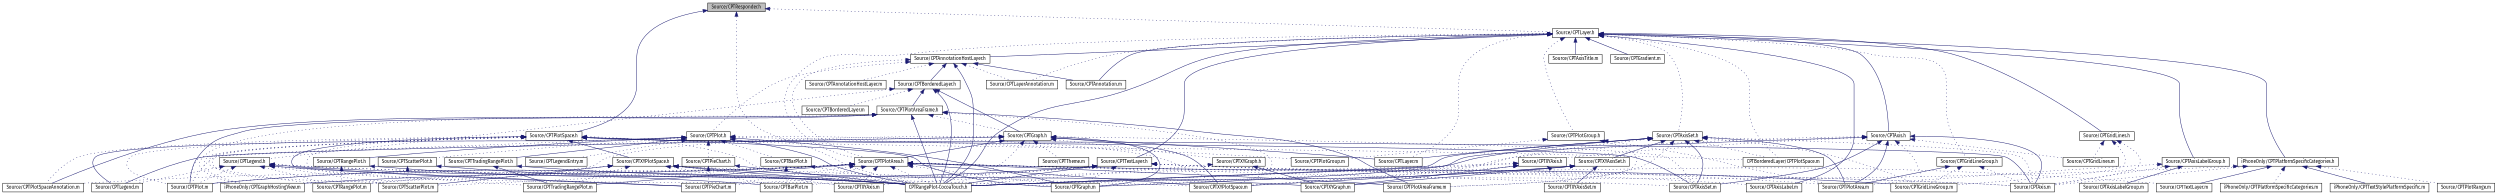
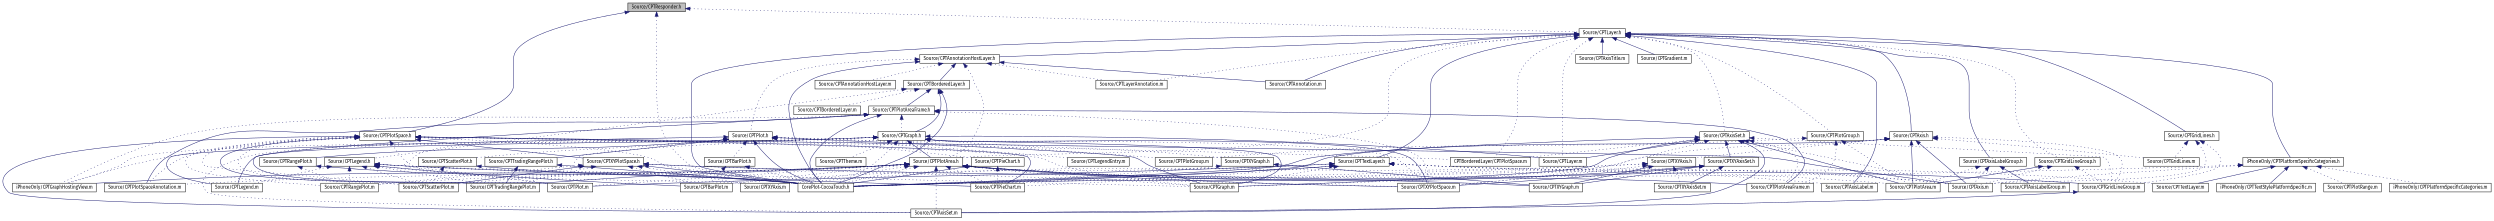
edge "Source/CPTGraph.m" -> "Source/CPTPlotSpace.h": style solid -> dotted
edge "Source/CPTTradingRangePlot.m" -> "Source/CPTPlotSpace.h": added
edge "Source/CPTAxisSet.m" -> "Source/CPTAxis.h": now "Source/CPTAxisSet.m" -> "Source/CPTGridLineGroup.m"
node "CPTRangePlot-CocoaTouch.h": label "CPTRangePlot-CocoaTouch.h" -> "CorePlot-CocoaTouch.h"
